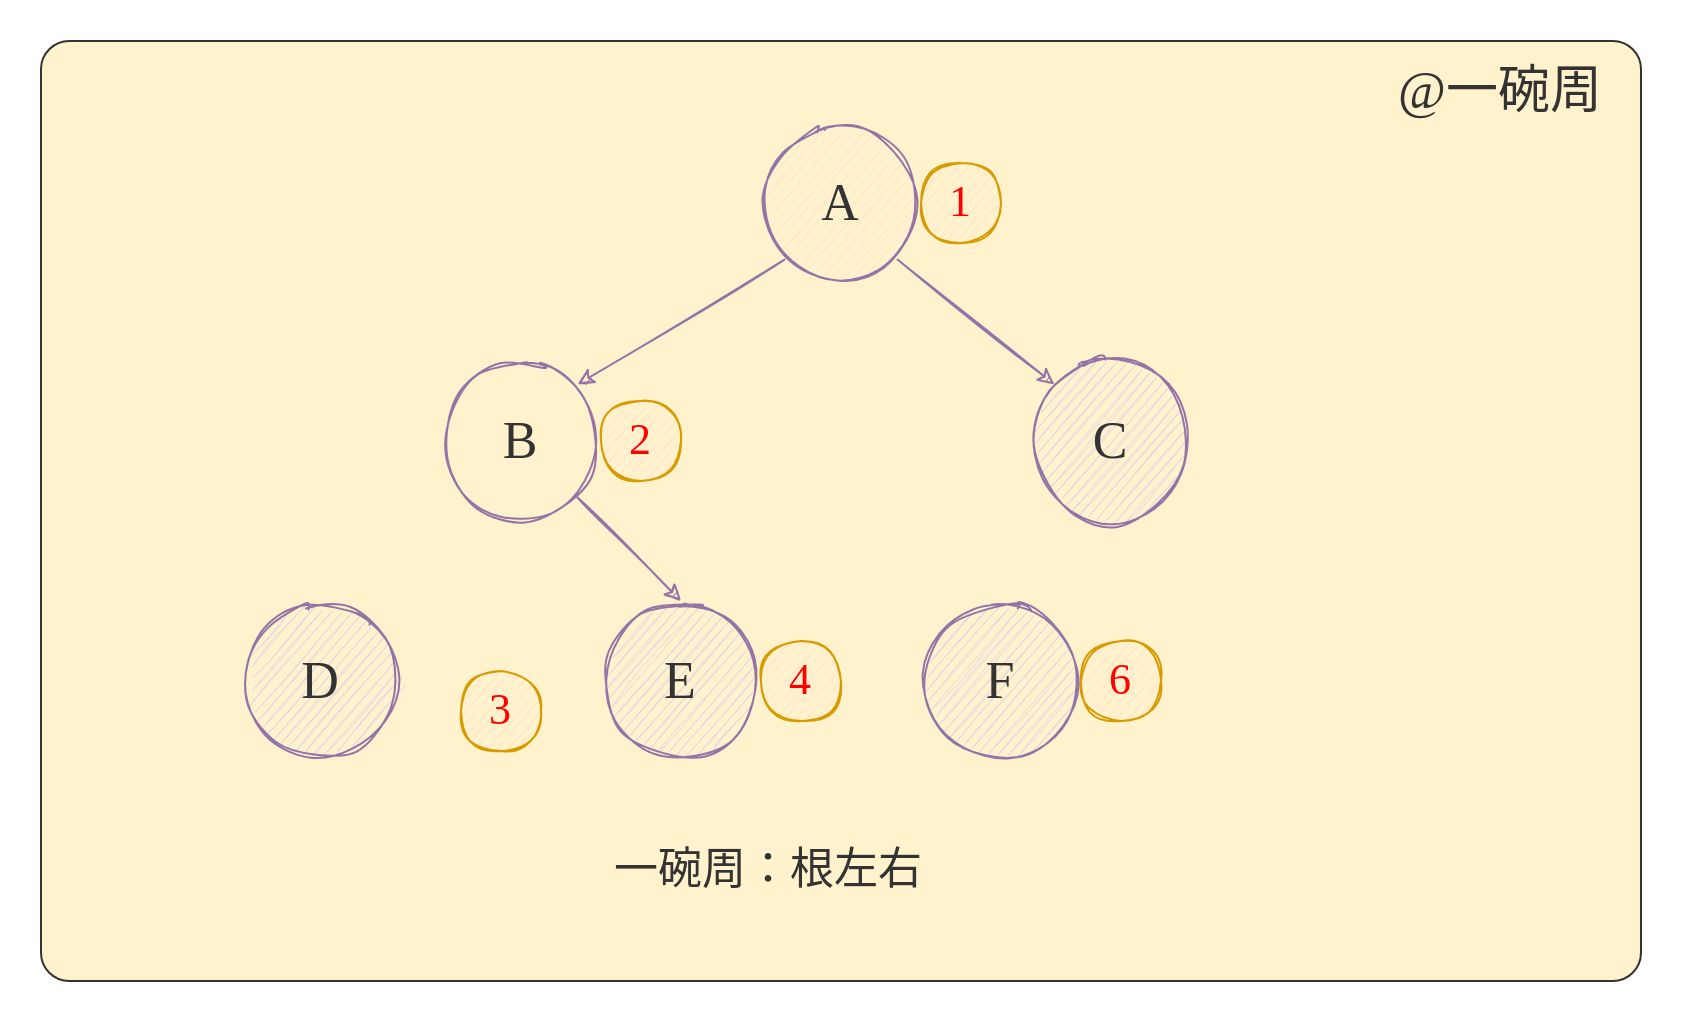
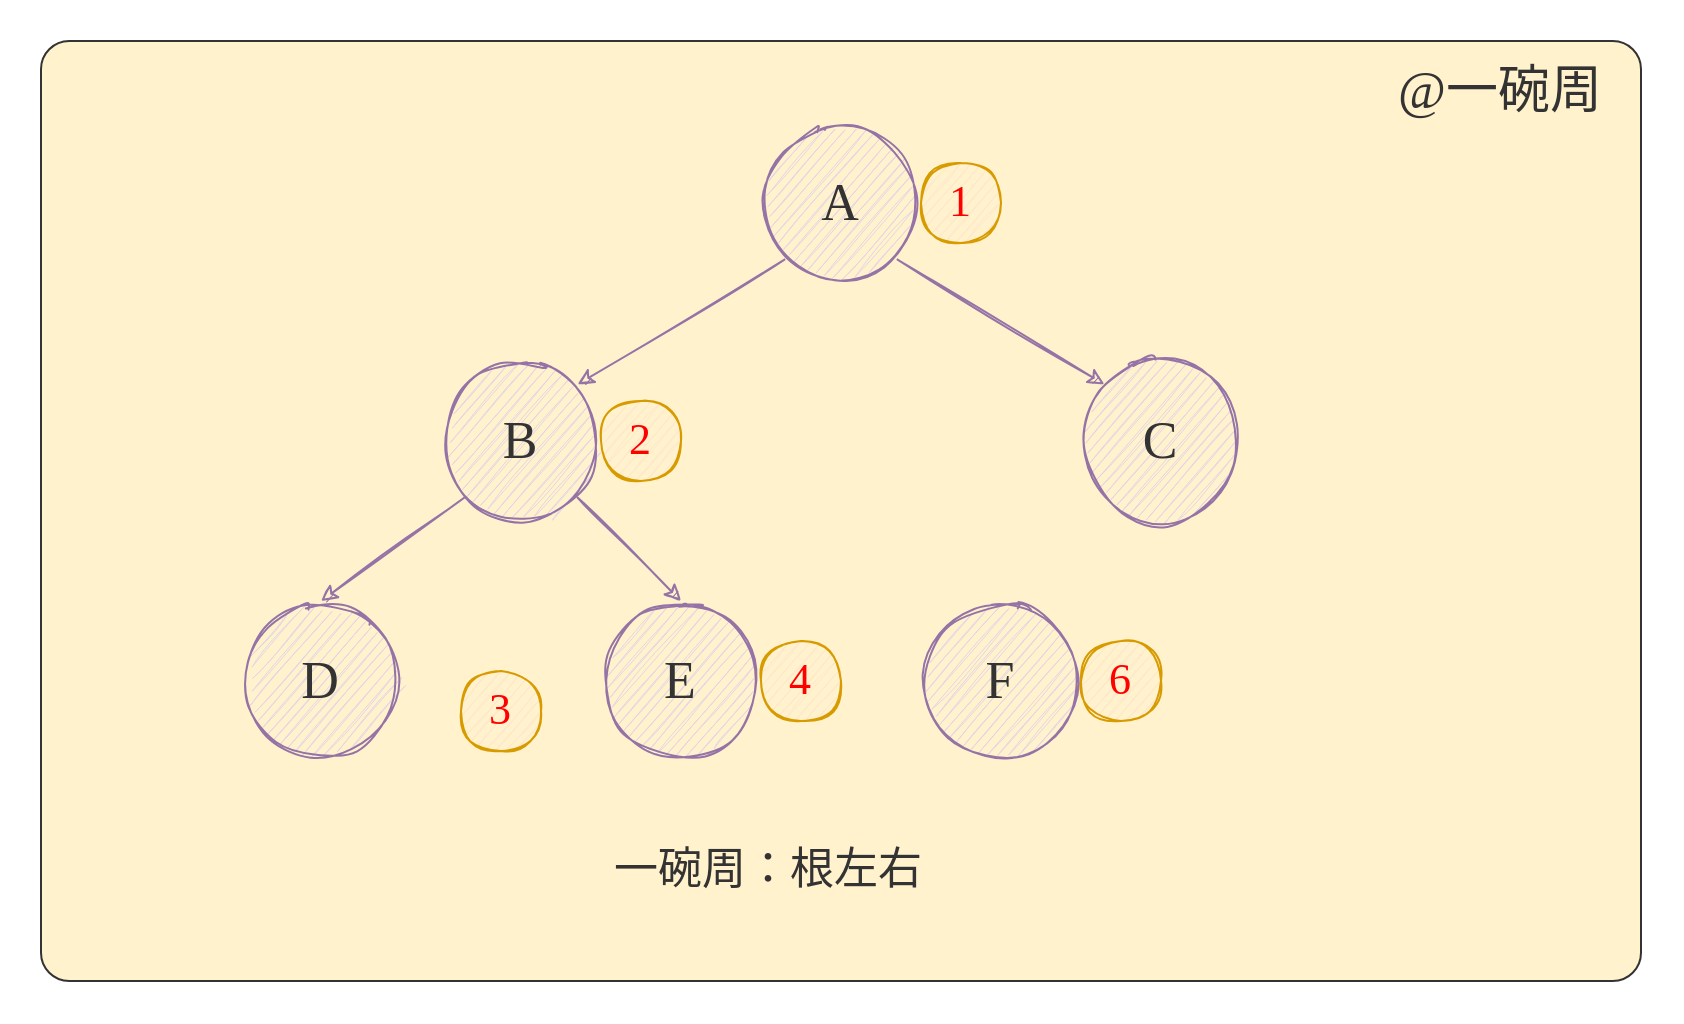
node "A": fillcolor #ffe6cc -> #e1d5e7
node "B": fillcolor #fff2cc -> #e1d5e7
node "C": moved (1111, 441) -> (1161, 441)
edge "B" -> "D": added
